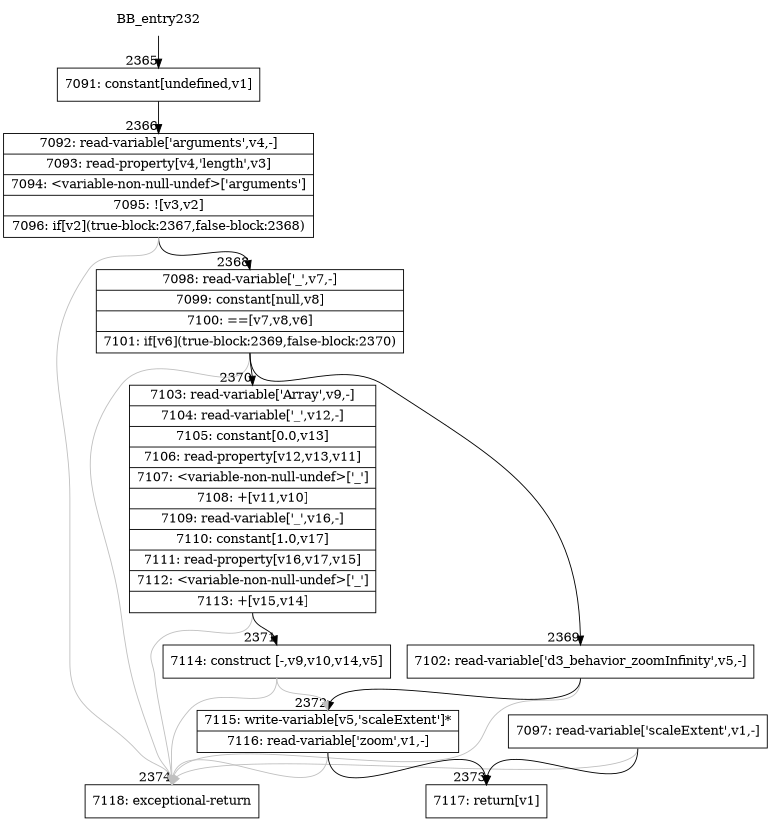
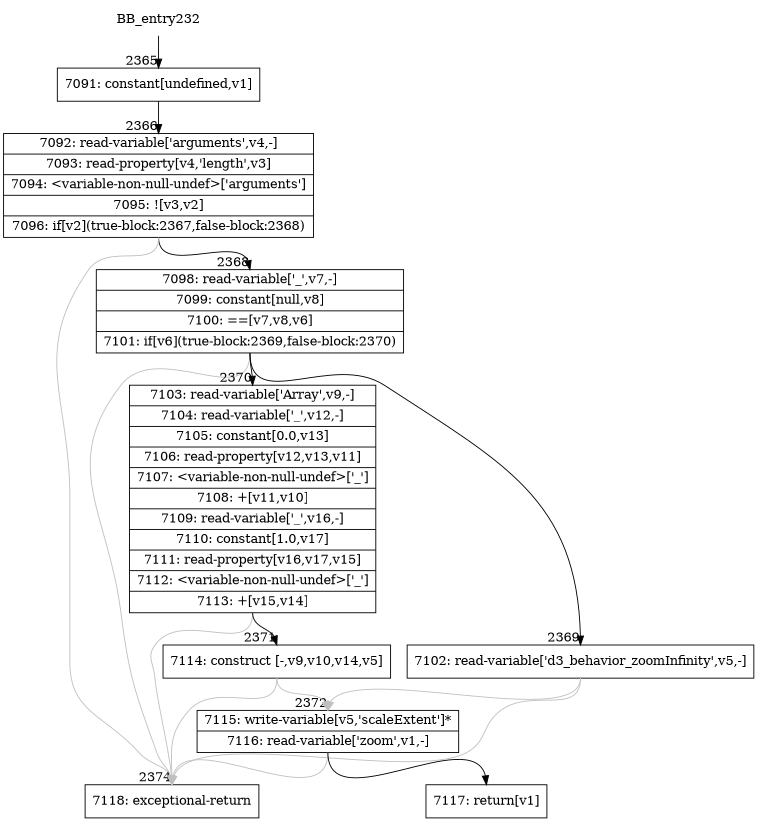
edge "7102: read-variable['d3_behavior_zoomInfinity',v5,-]" -> "7115: write-variable[v5,'scaleExtent']*": color black -> gray
node "7097: read-variable['scaleExtent',v1,-]": removed
